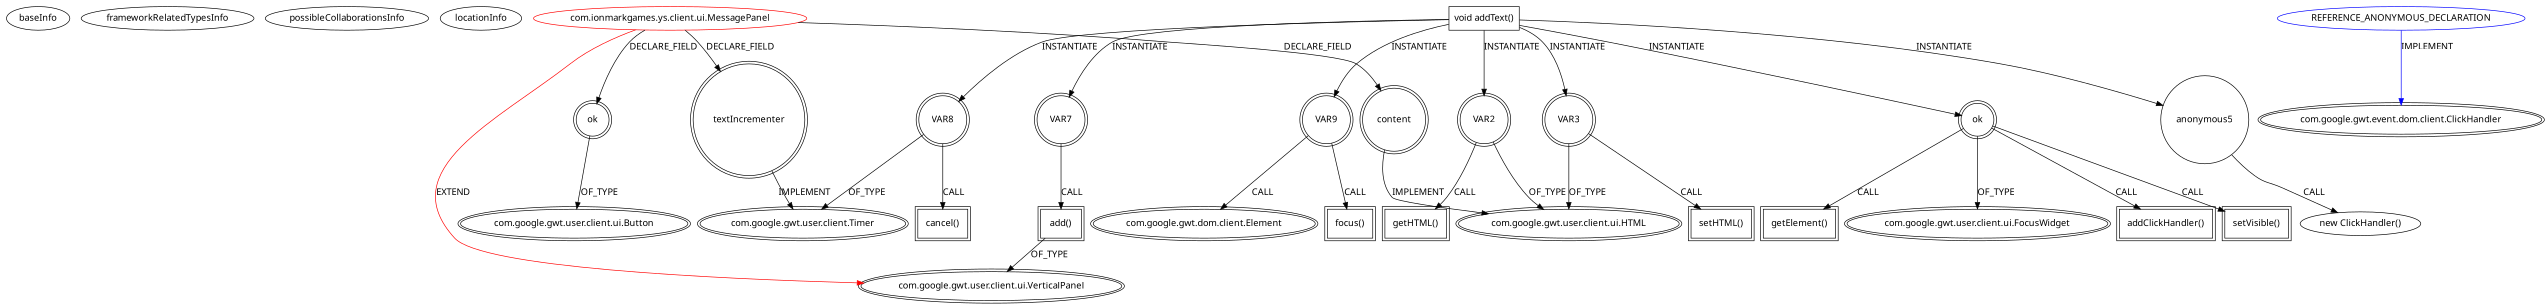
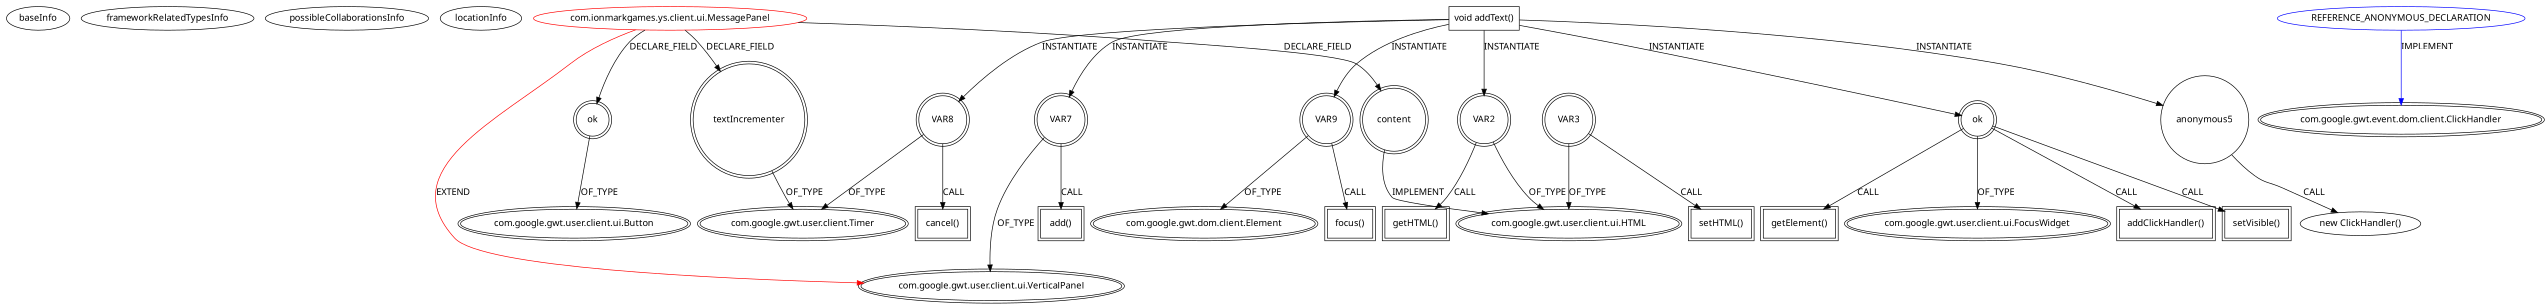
edge "void addText()" -> "VAR3": removed, label "INSTANTIATE"
edge "textIncrementer" -> "com.google.gwt.user.client.Timer": label "IMPLEMENT" -> "OF_TYPE"
edge "VAR9" -> "com.google.gwt.dom.client.Element": label "CALL" -> "OF_TYPE"
edge "add()" -> "com.google.gwt.user.client.ui.VerticalPanel": now "VAR7" -> "com.google.gwt.user.client.ui.VerticalPanel"
